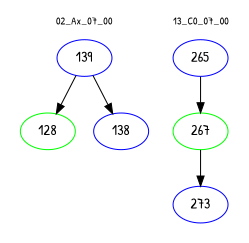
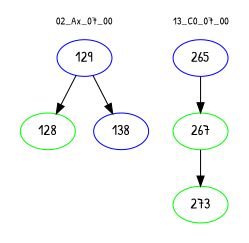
node "139": label "139" -> "129"
node "273": color blue -> green
